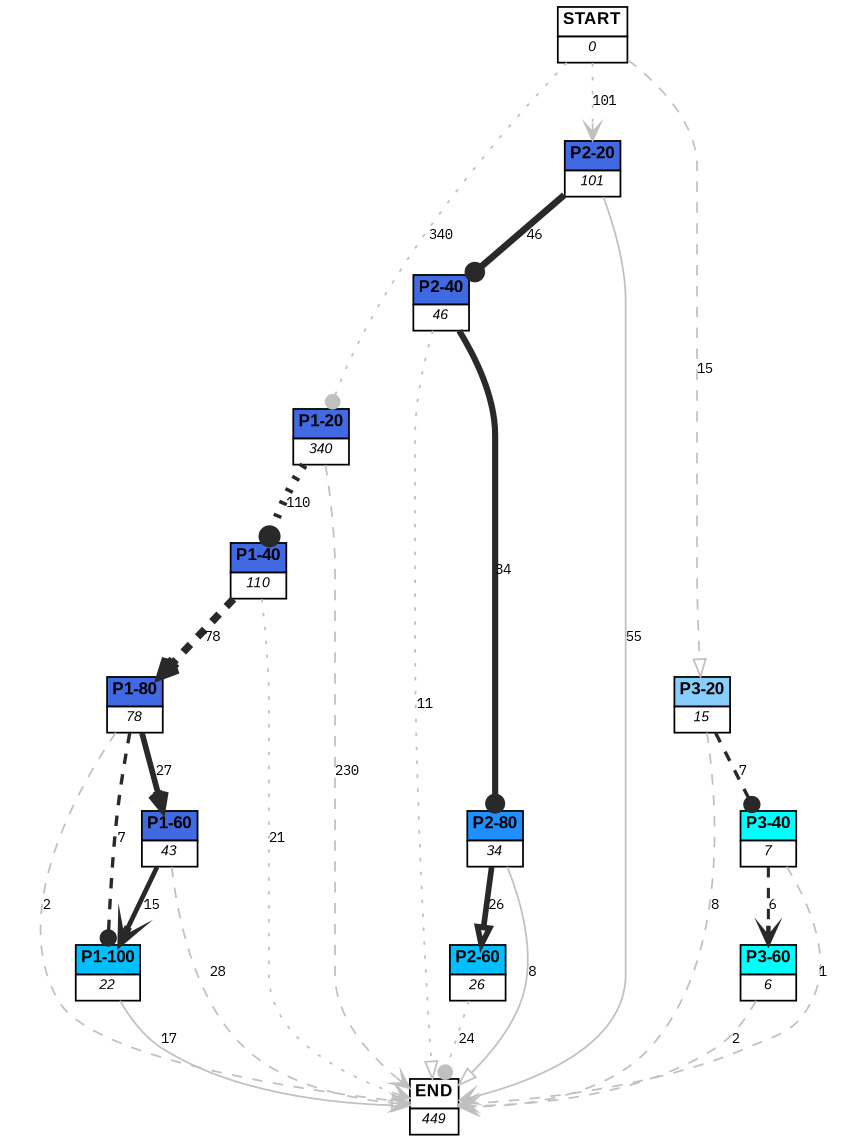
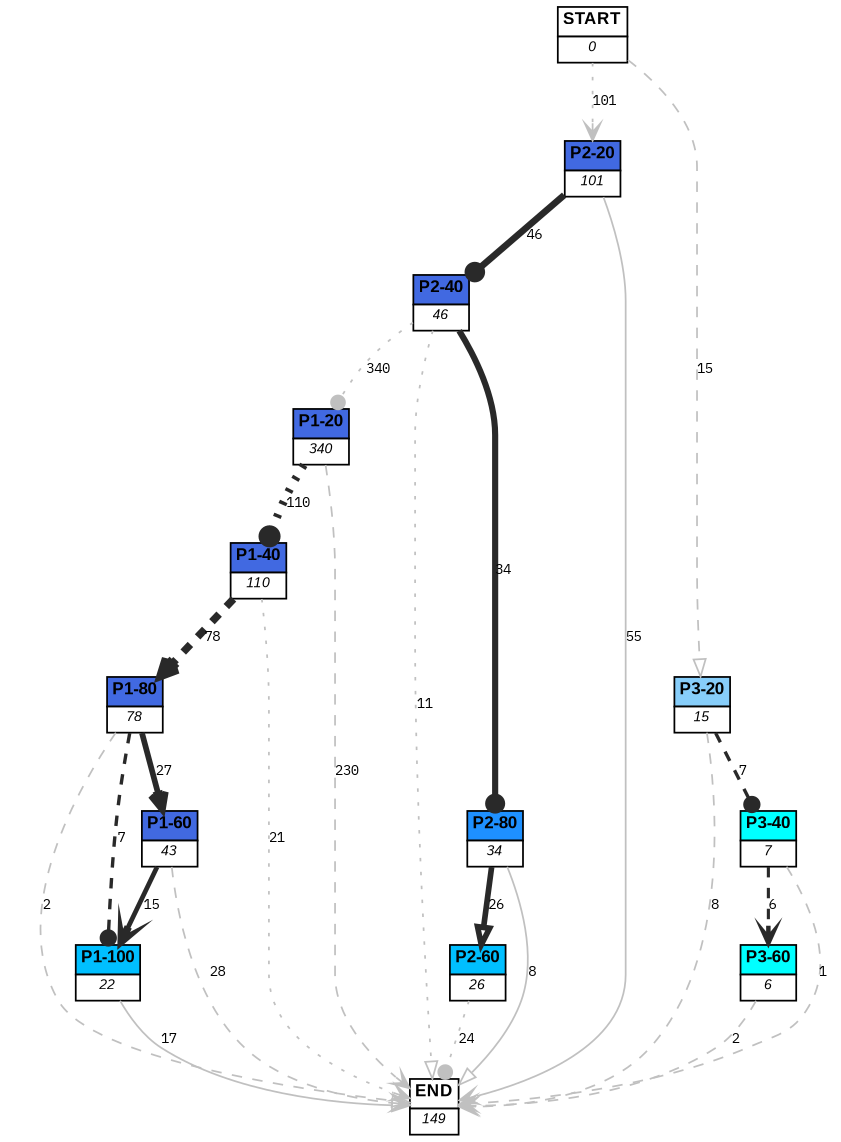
edge "START" -> "P1-20": now "P2-40" -> "P1-20"
node "END": text "449" -> "149"
